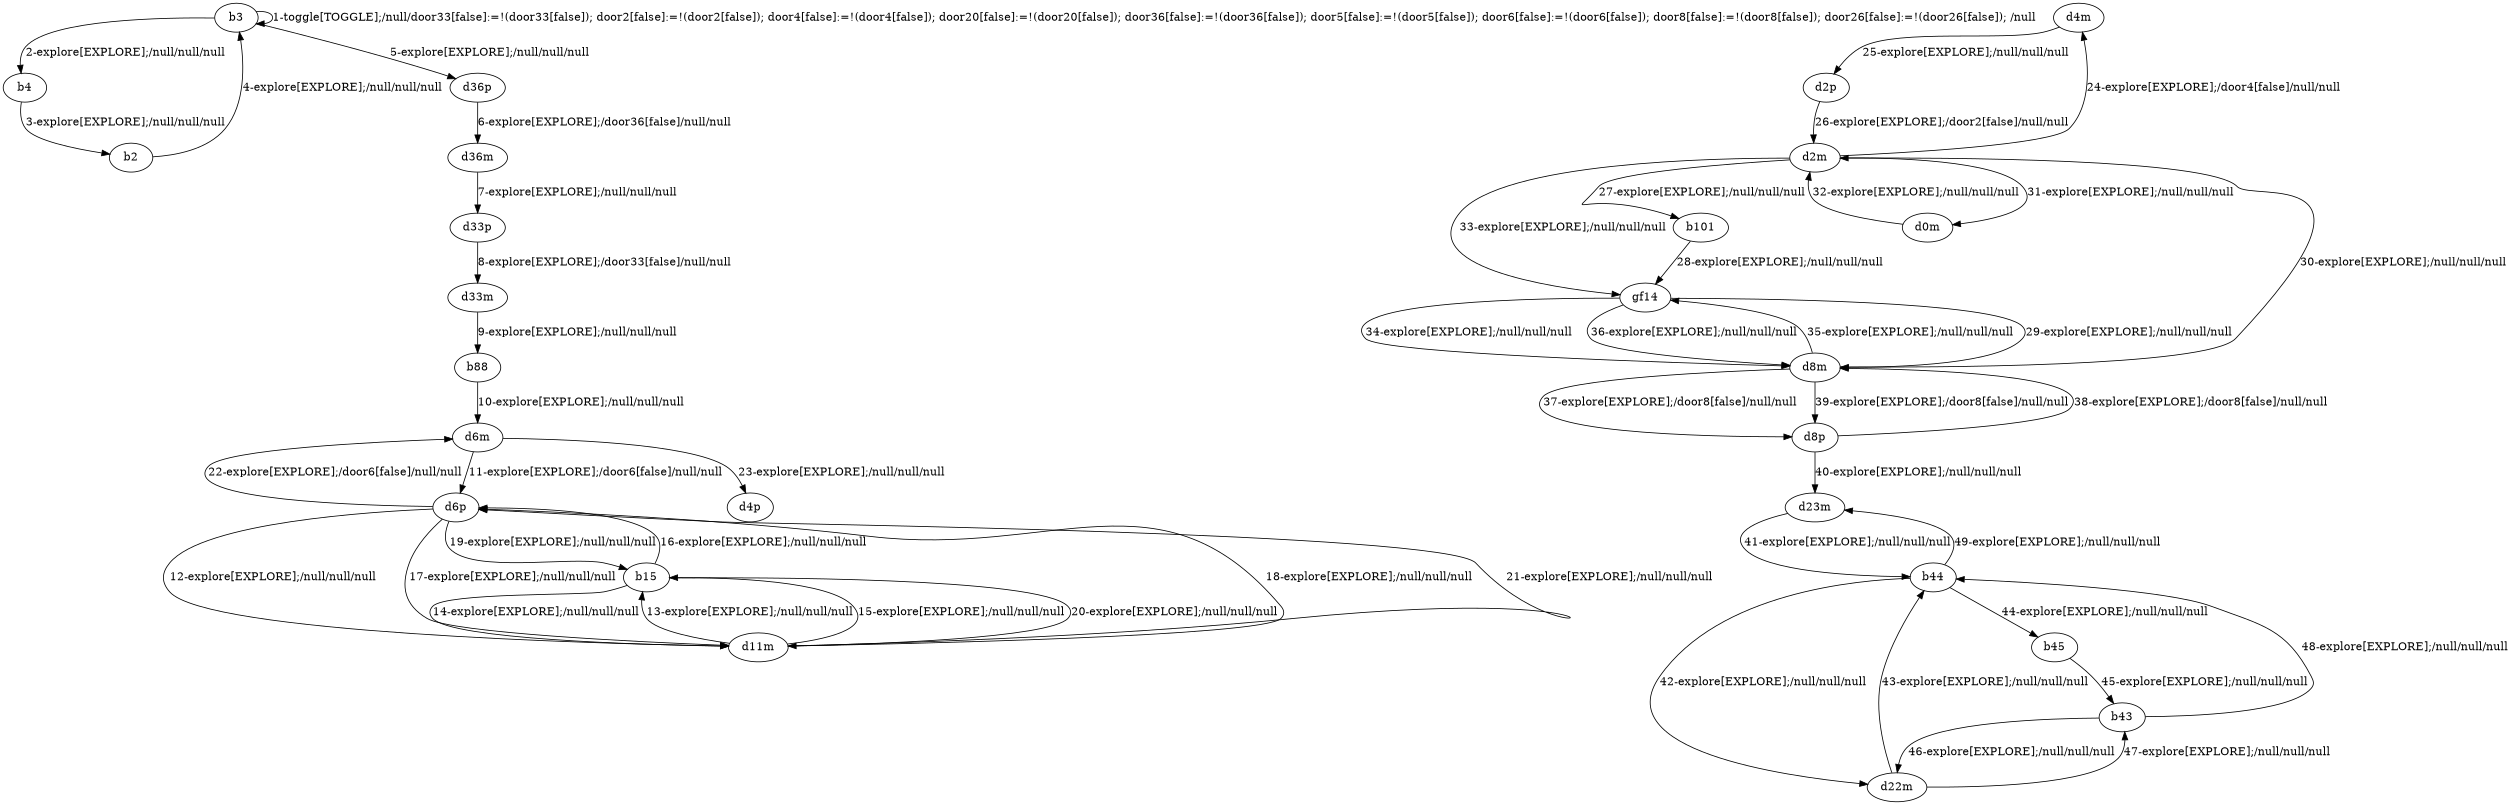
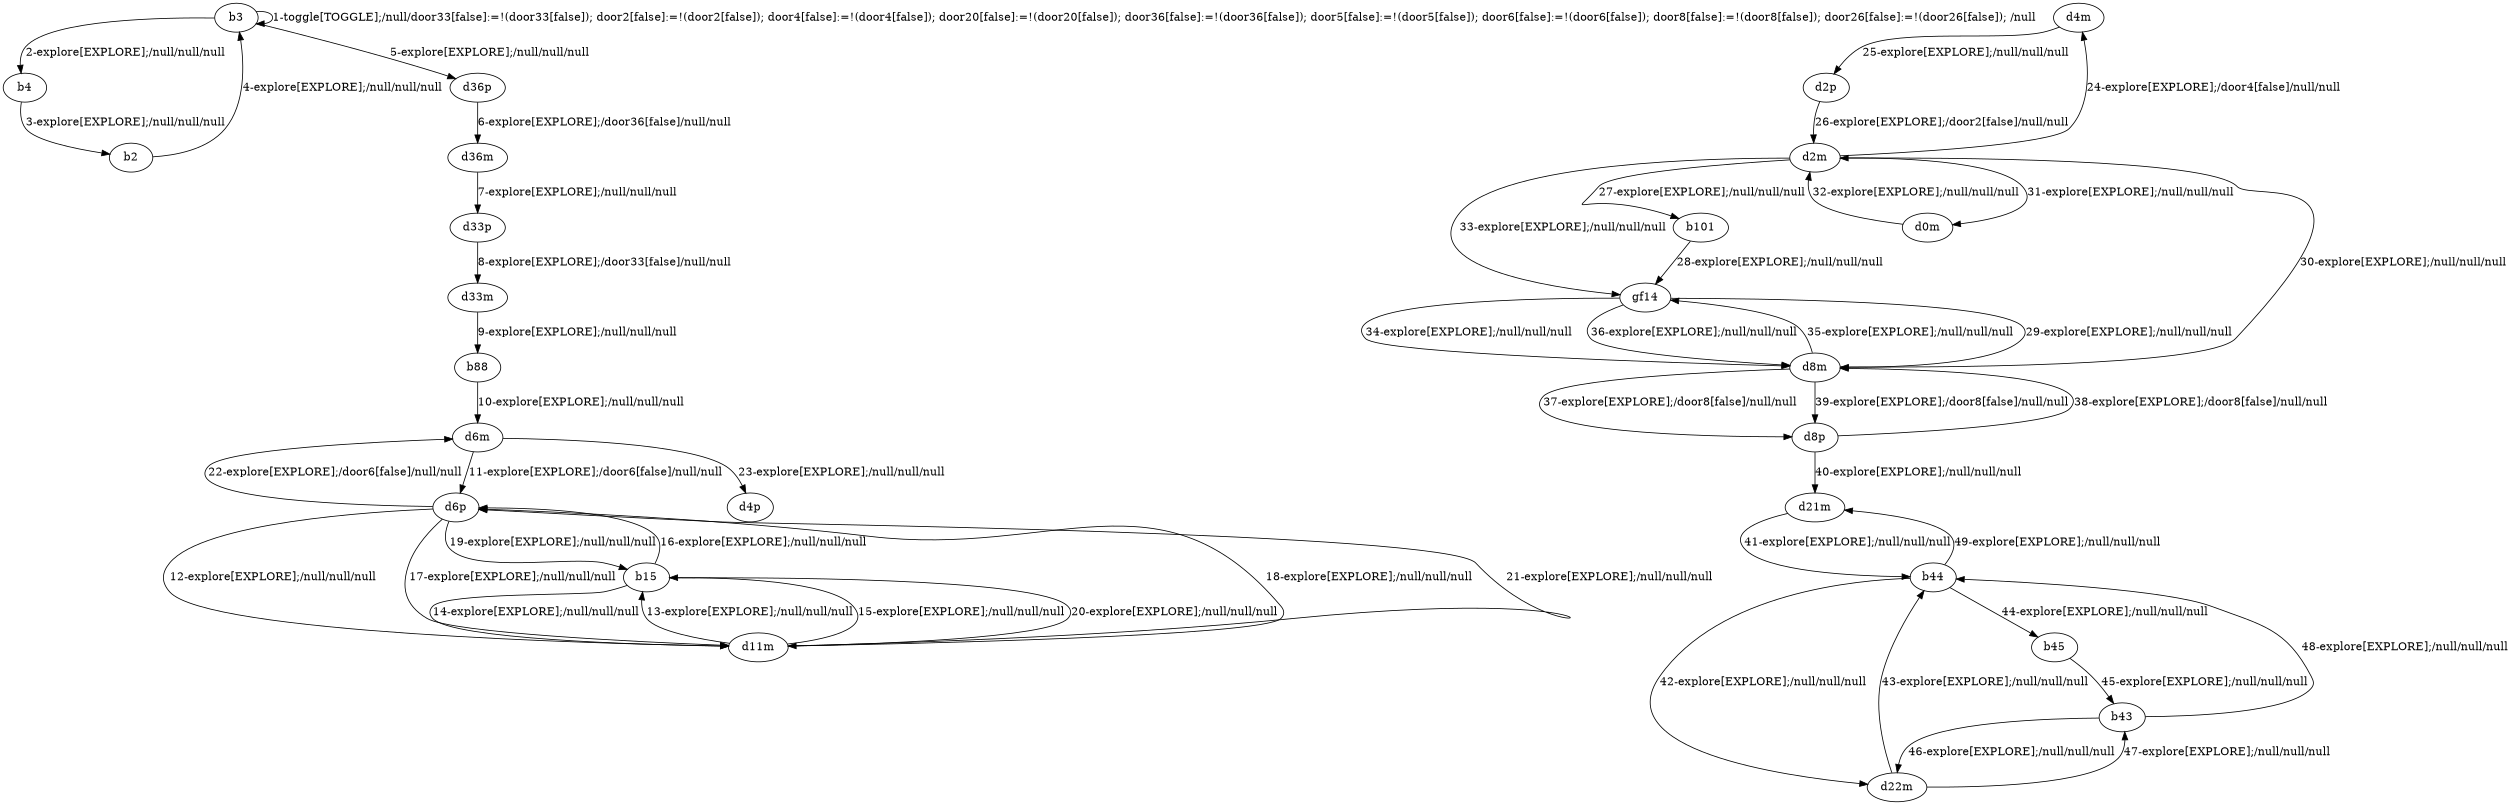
node "d23m": label "d23m" -> "d21m"
